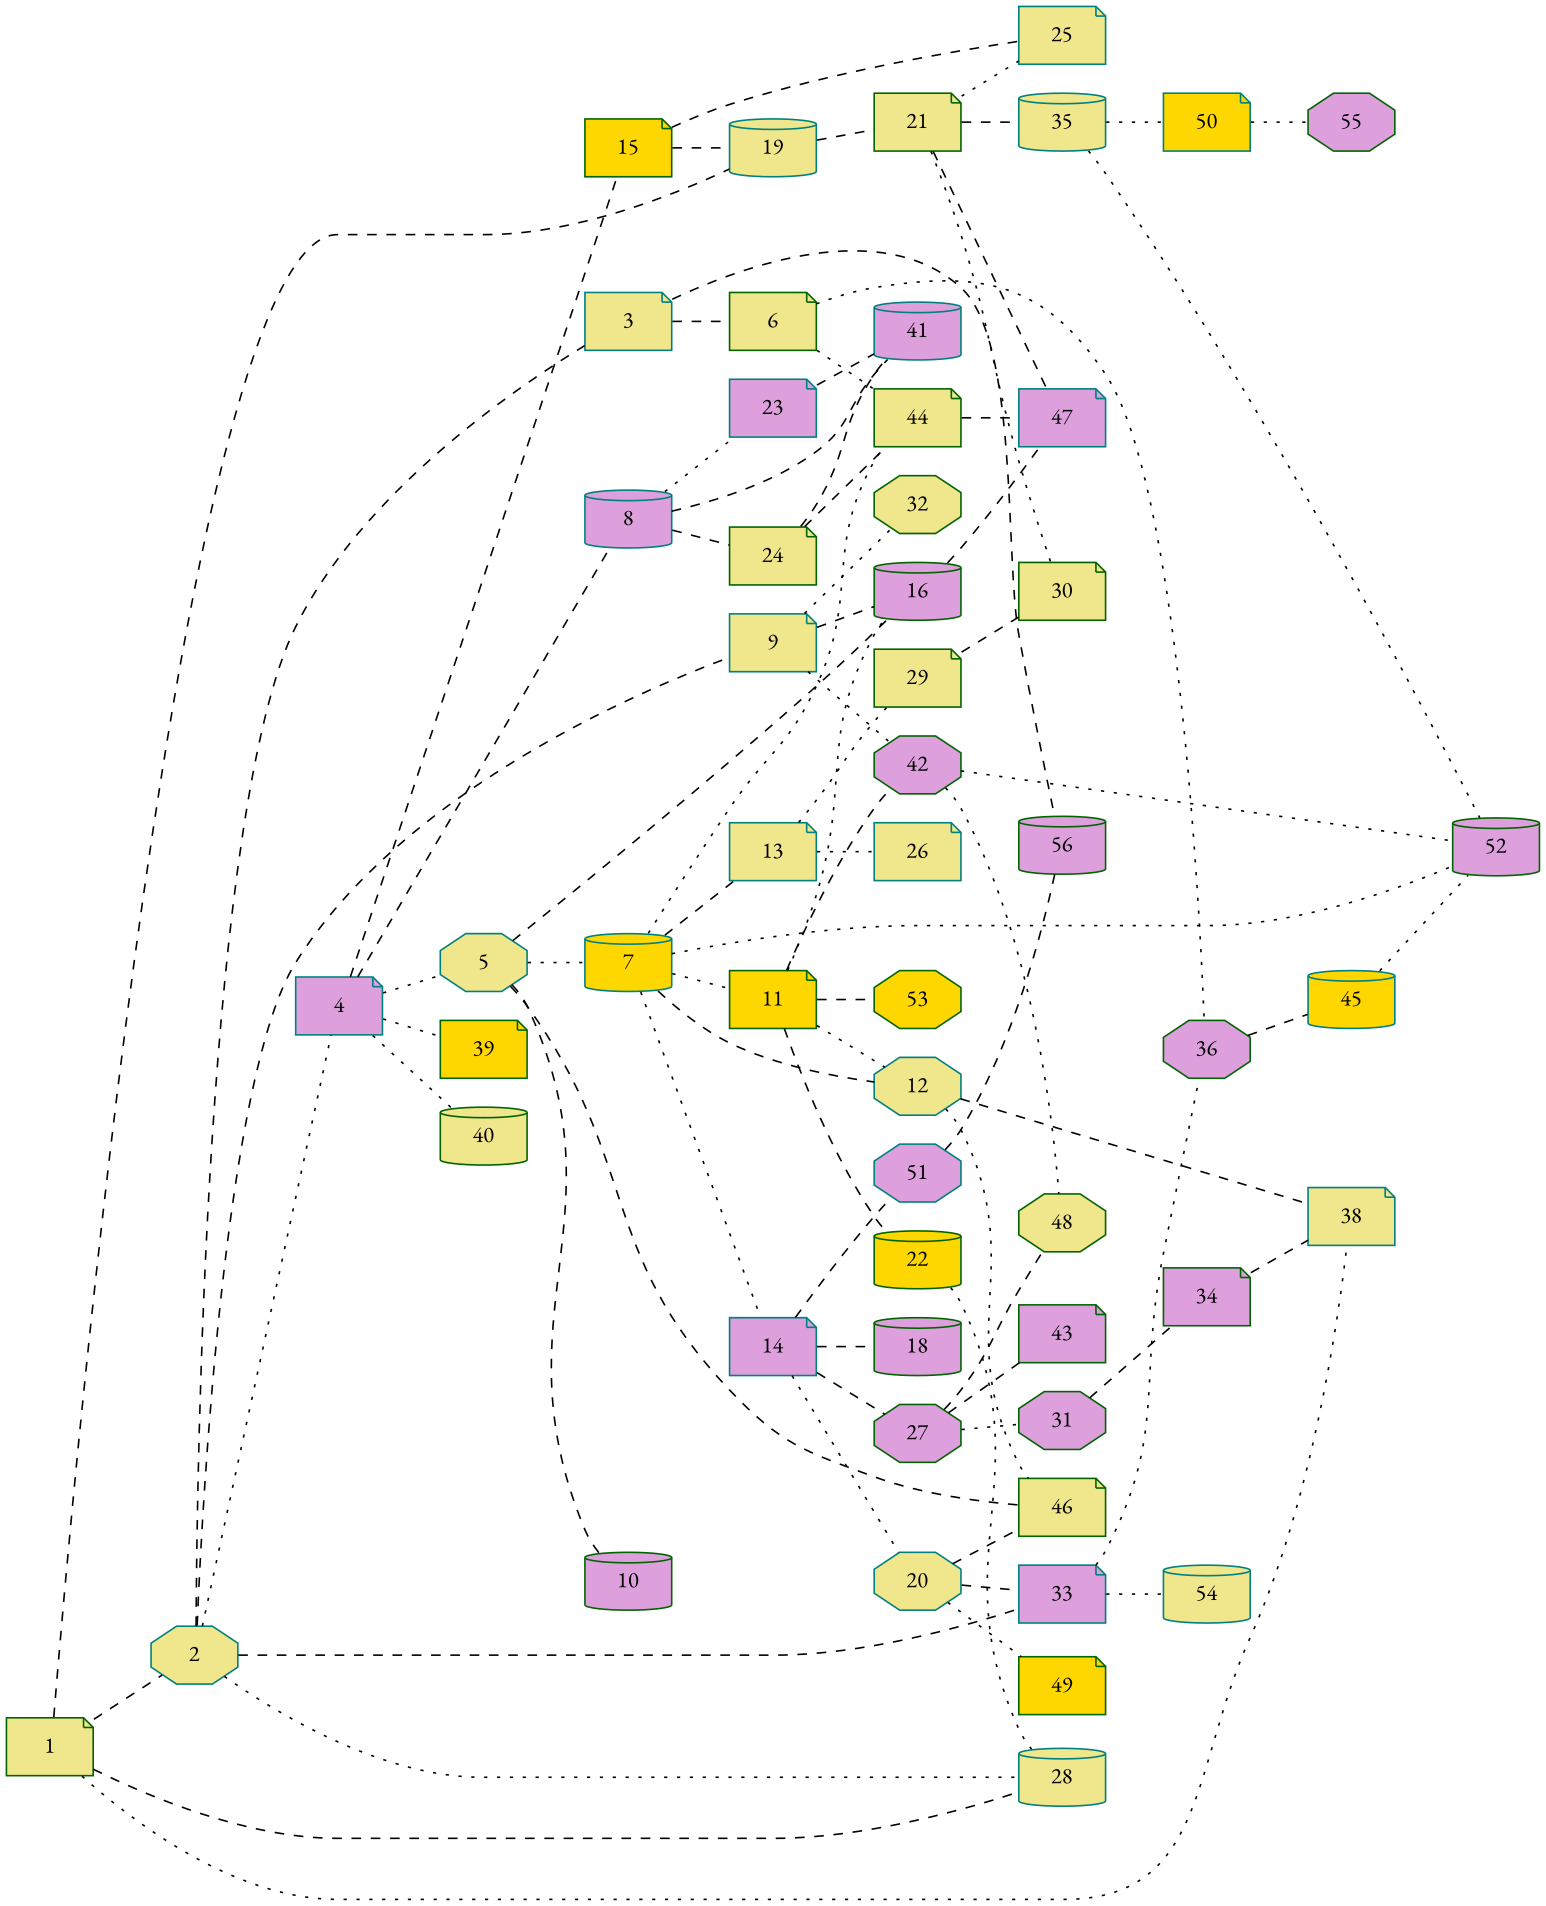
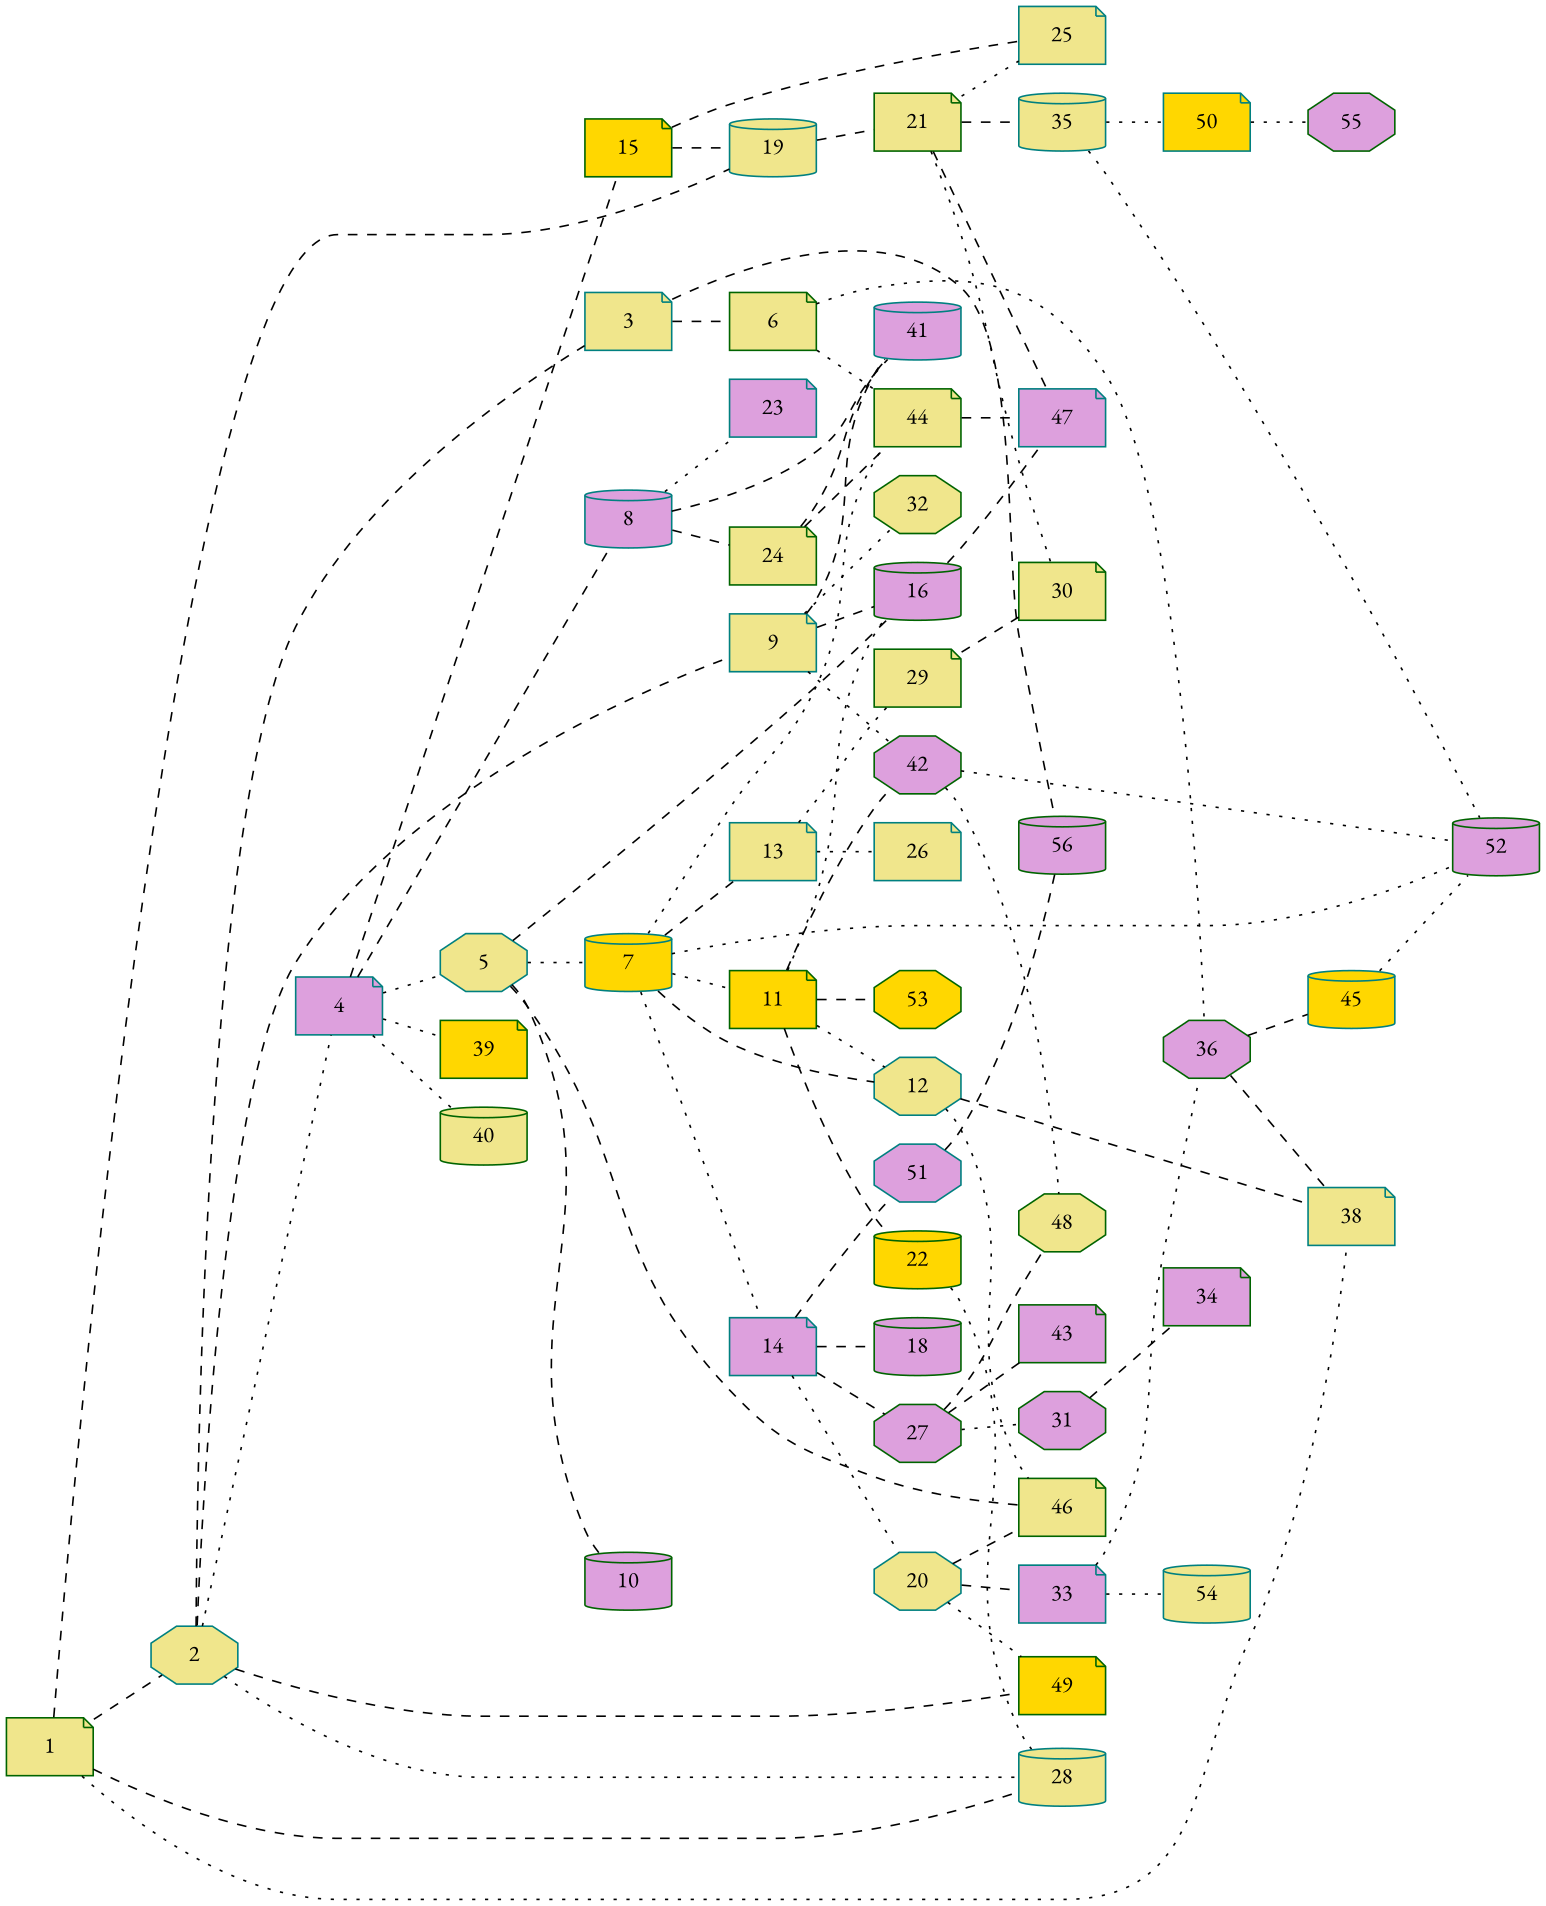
edge "41" -- "23": now "41" -- "9"
edge "38" -- "34": now "38" -- "36"
edge "33" -- "2": now "49" -- "2"
